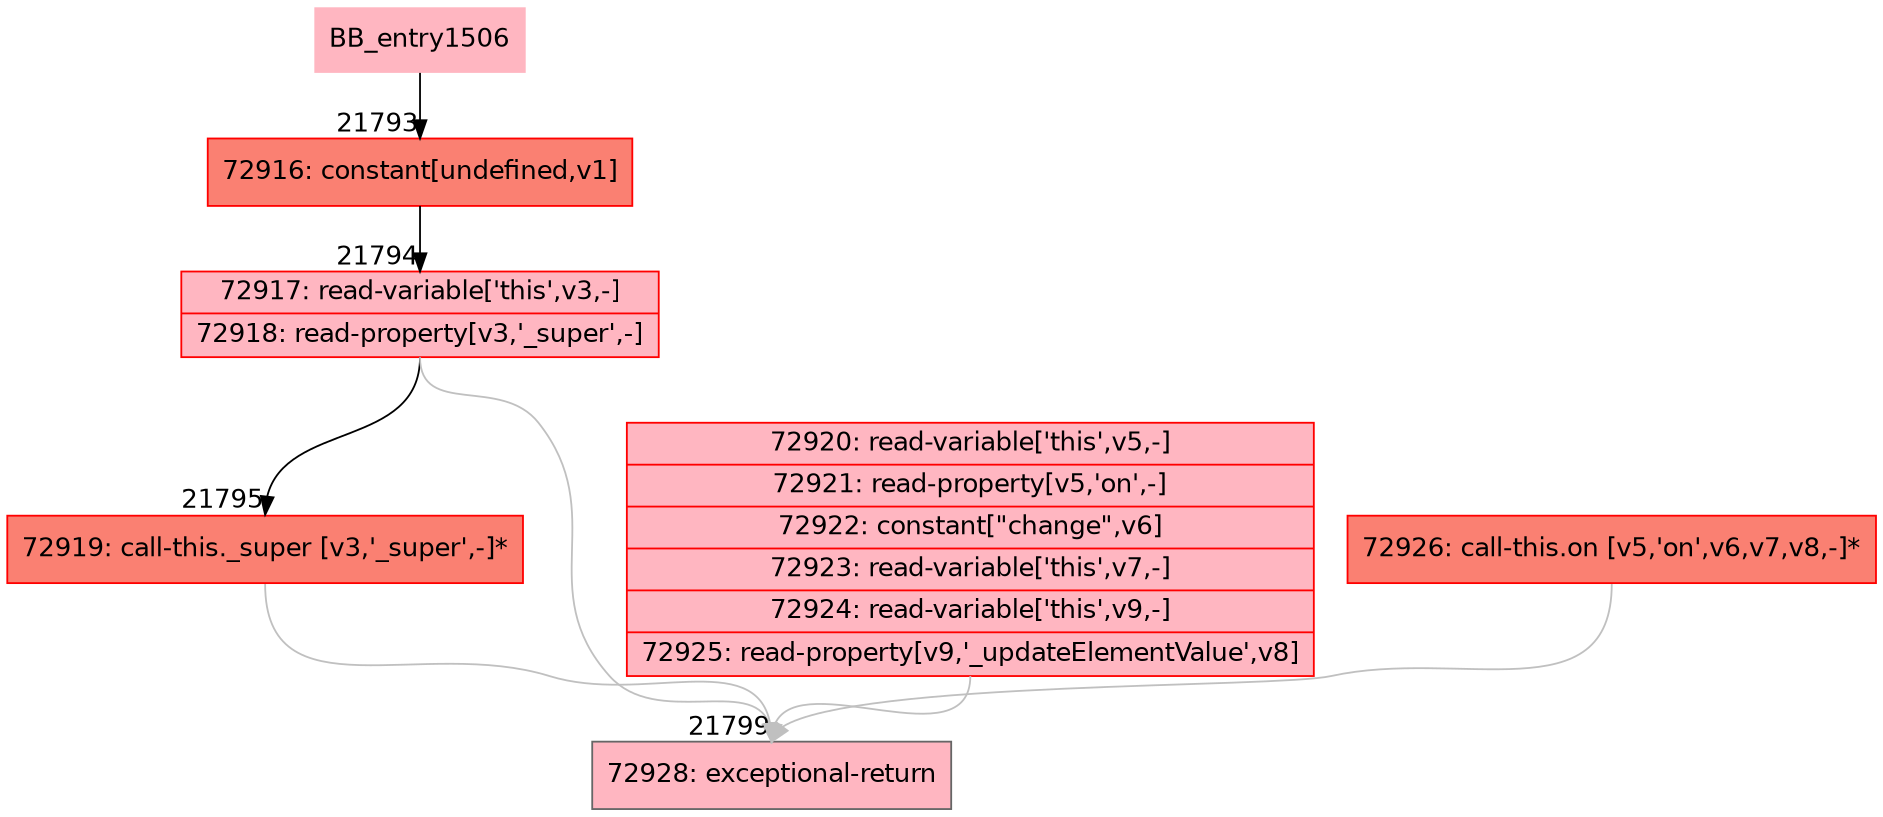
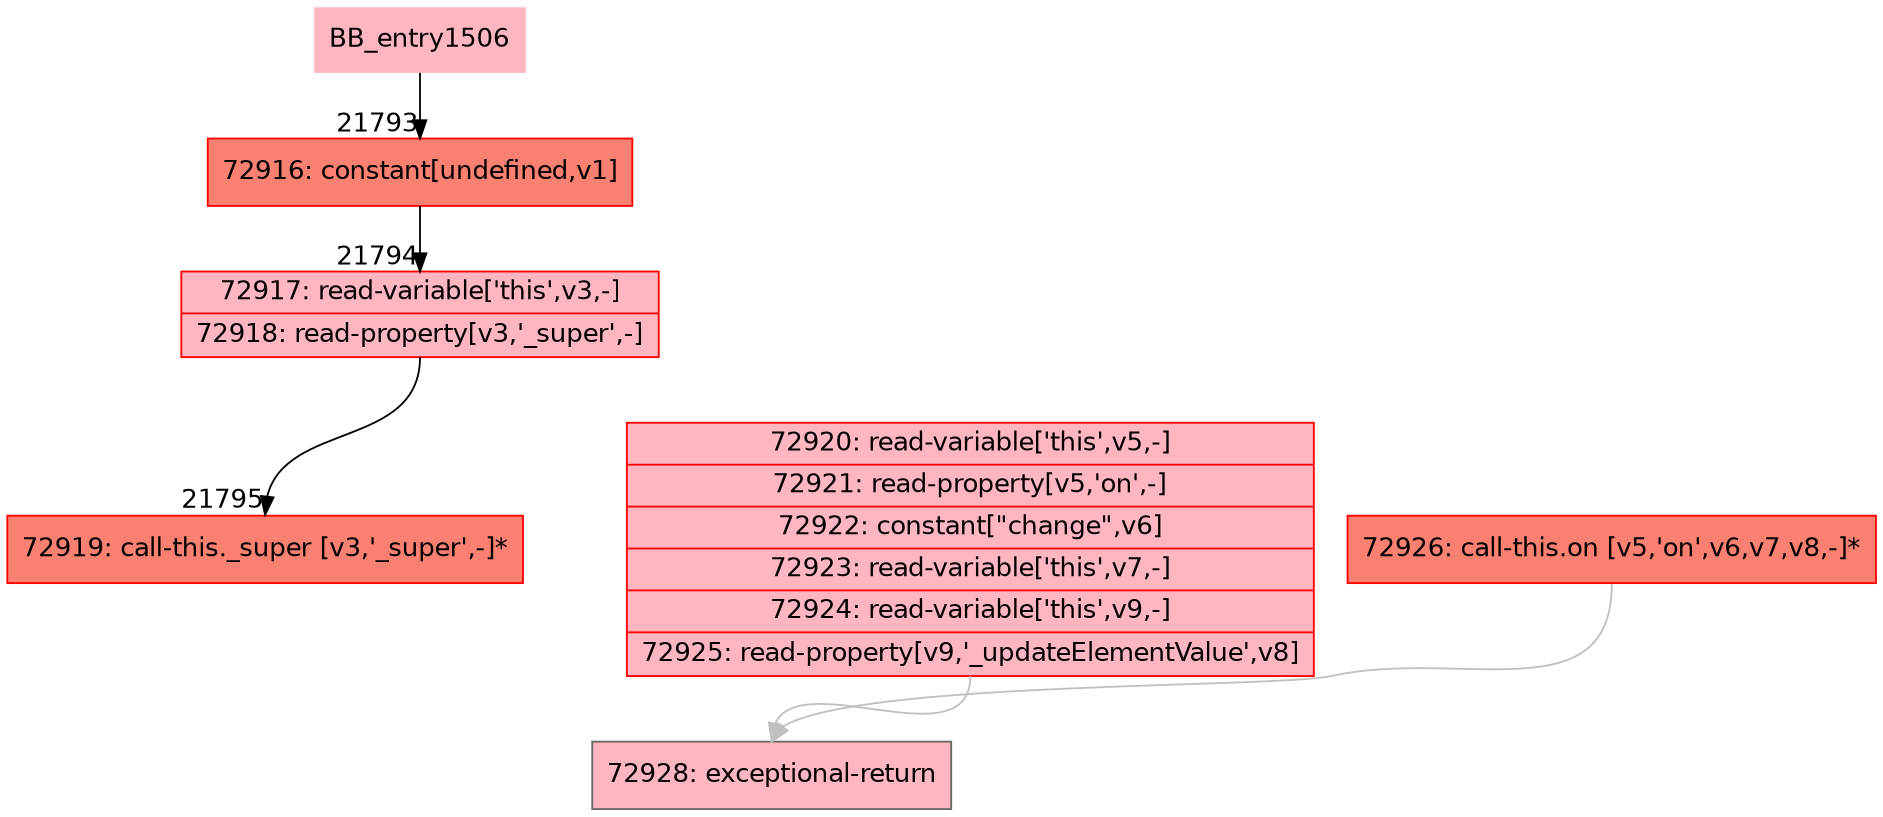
edge "72917: read-variable['this',v3,-]" -> "72928: exceptional-return": removed
edge "72919: call-this._super [v3,'_super',-]*" -> "72928: exceptional-return": removed
